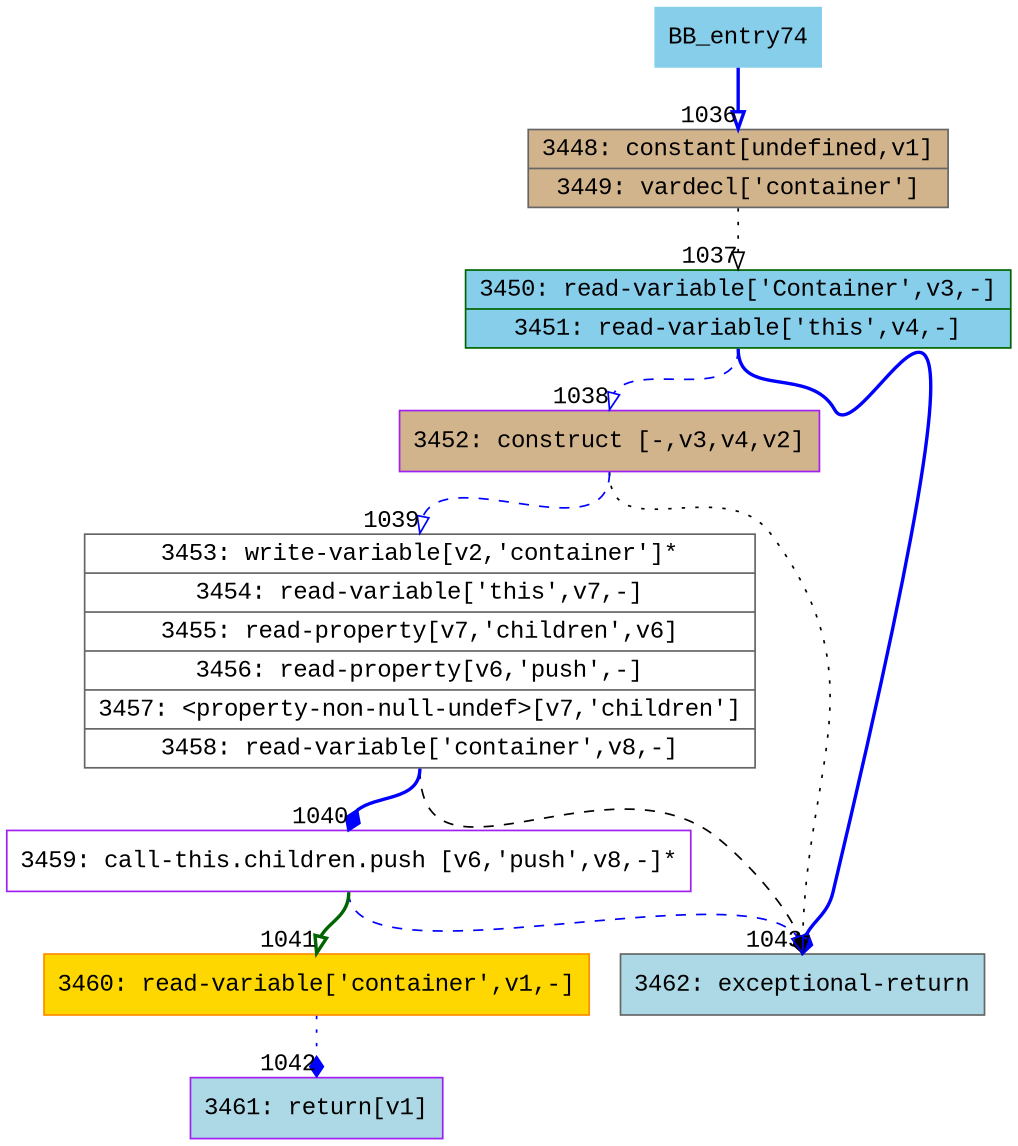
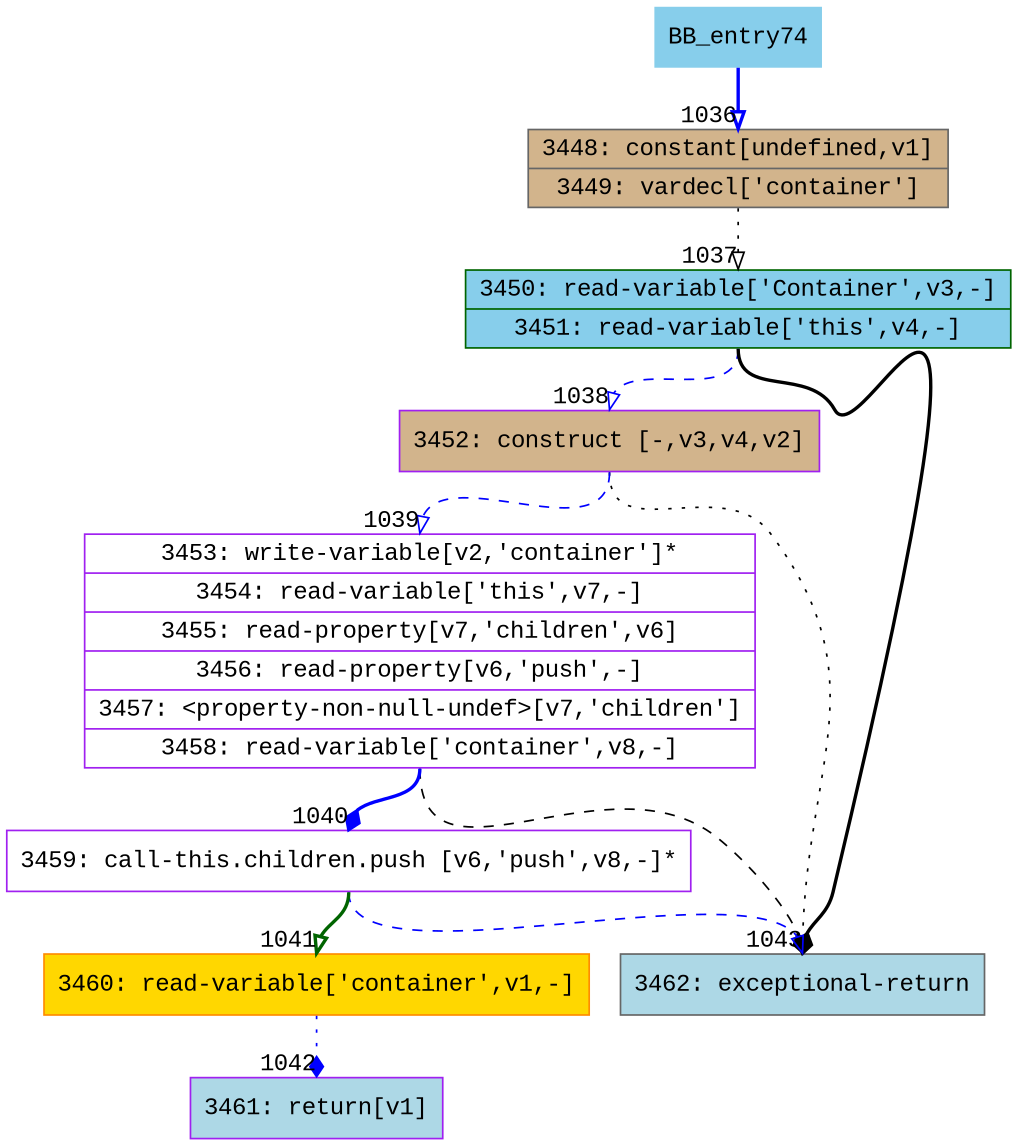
edge "3450: read-variable['Container',v3,-]" -> "3462: exceptional-return": color blue -> black
node "3453: write-variable[v2,'container']*": color gray40 -> purple
